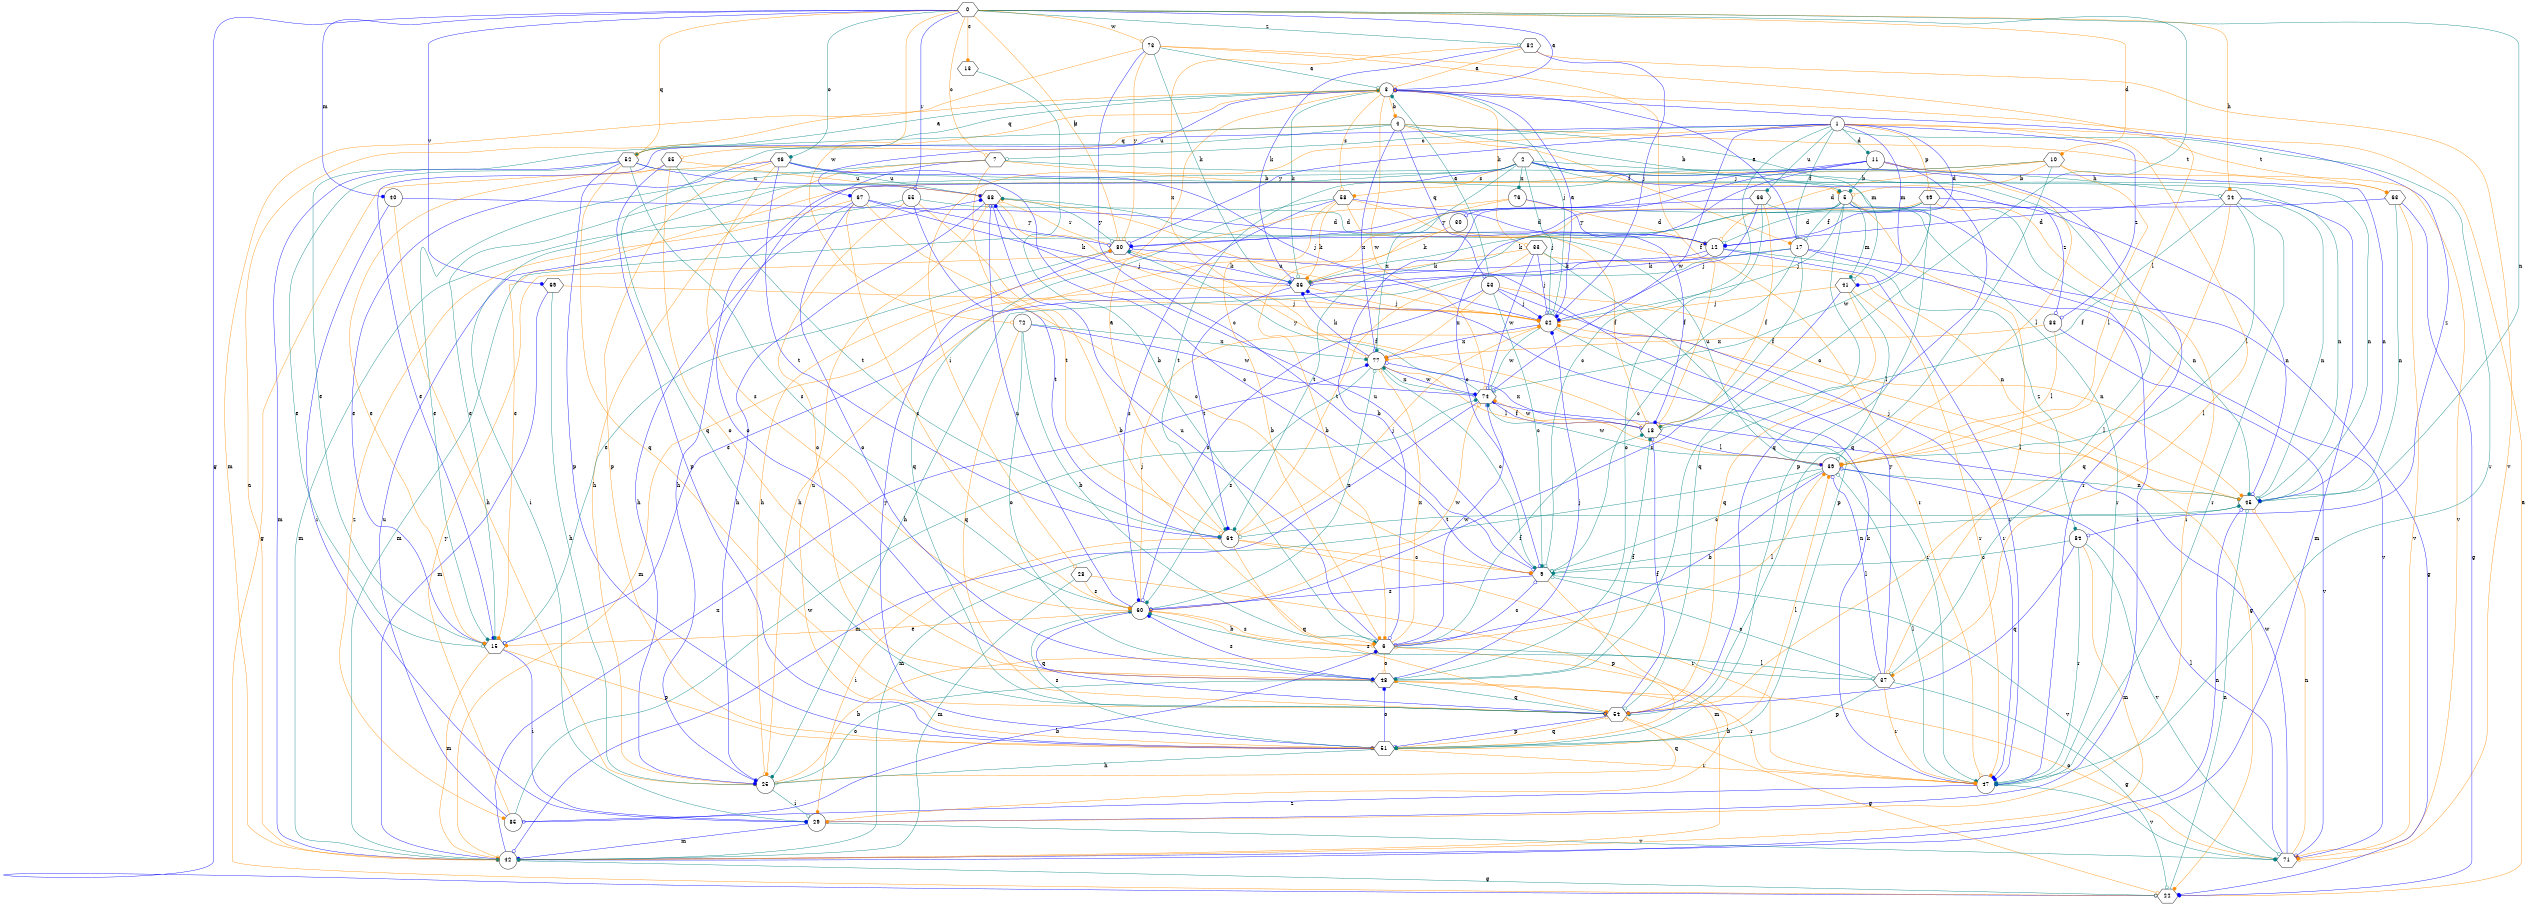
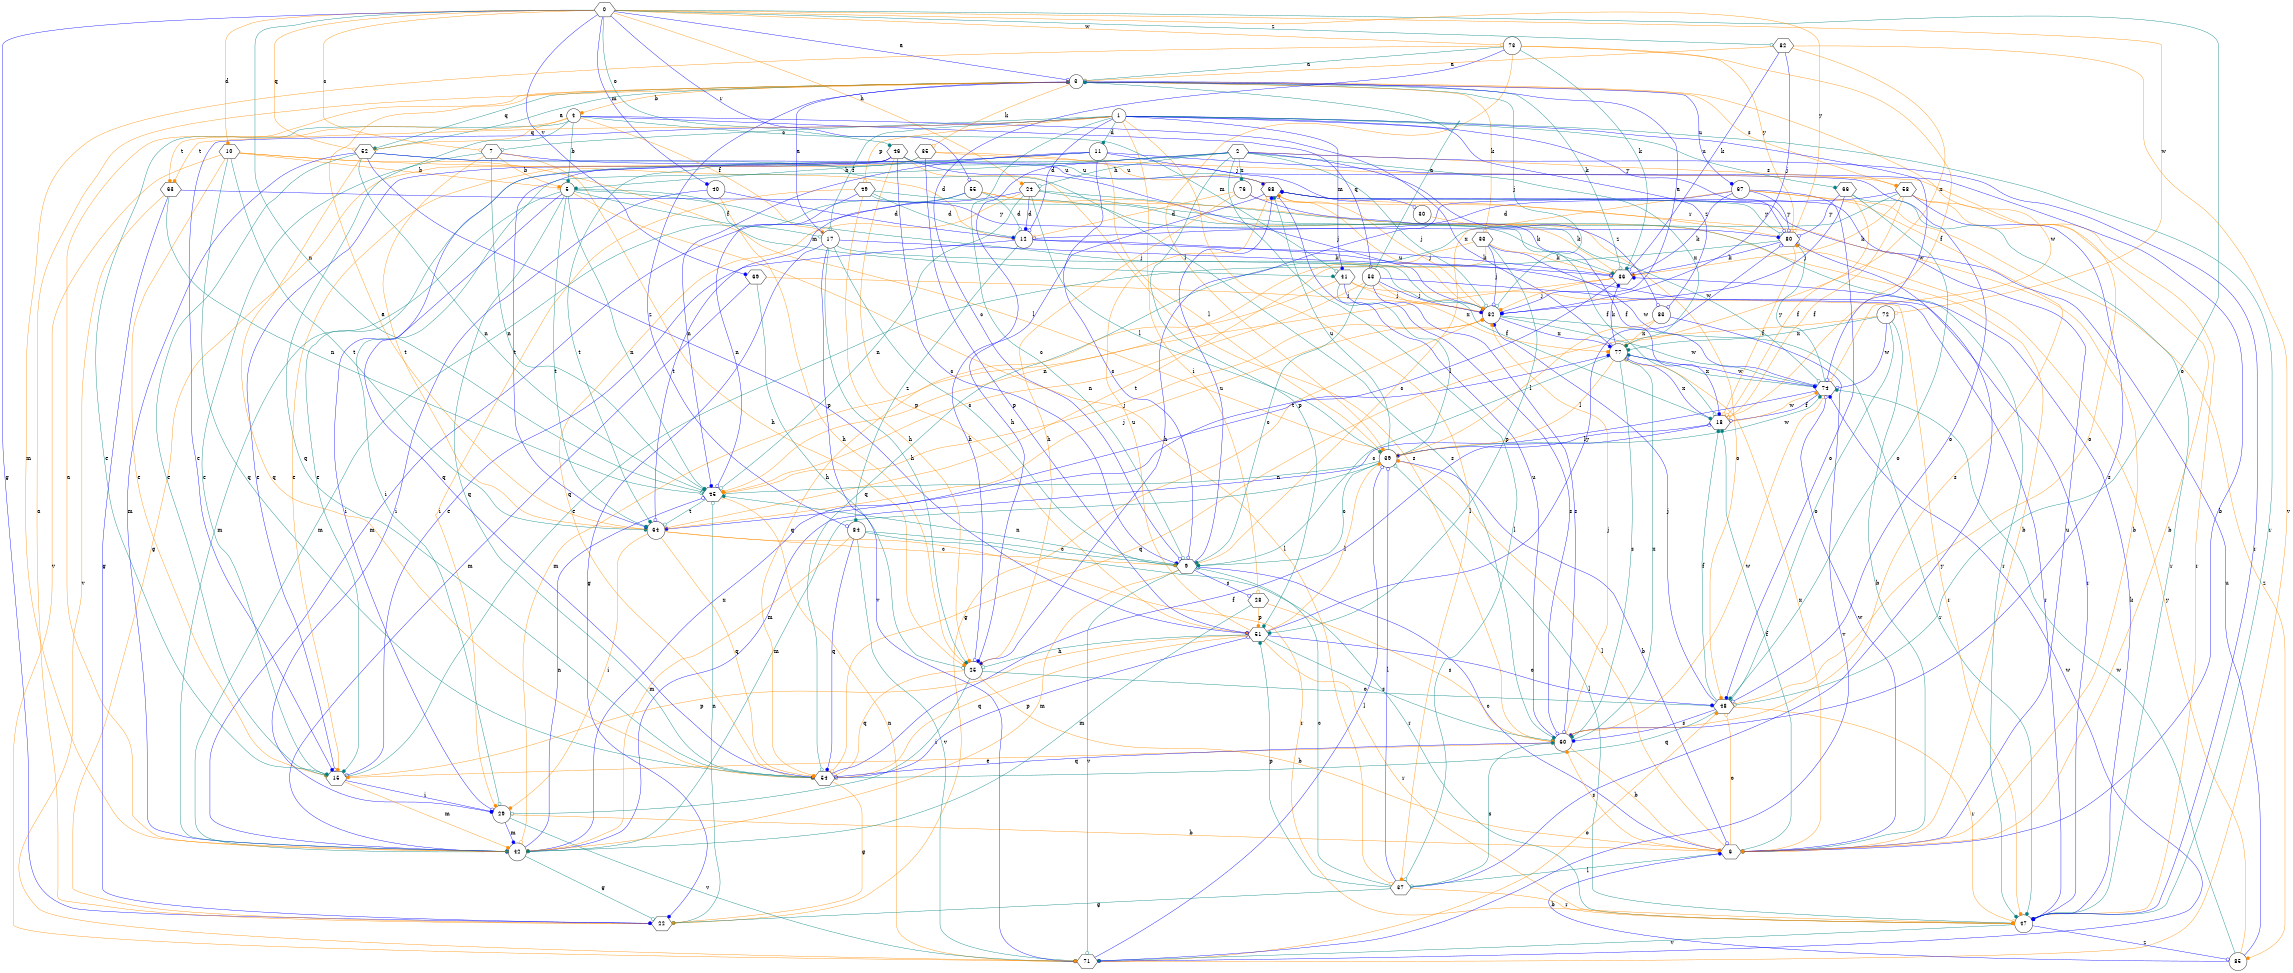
node "13": removed
edge "9" -> "60": now "9" -> "28"
